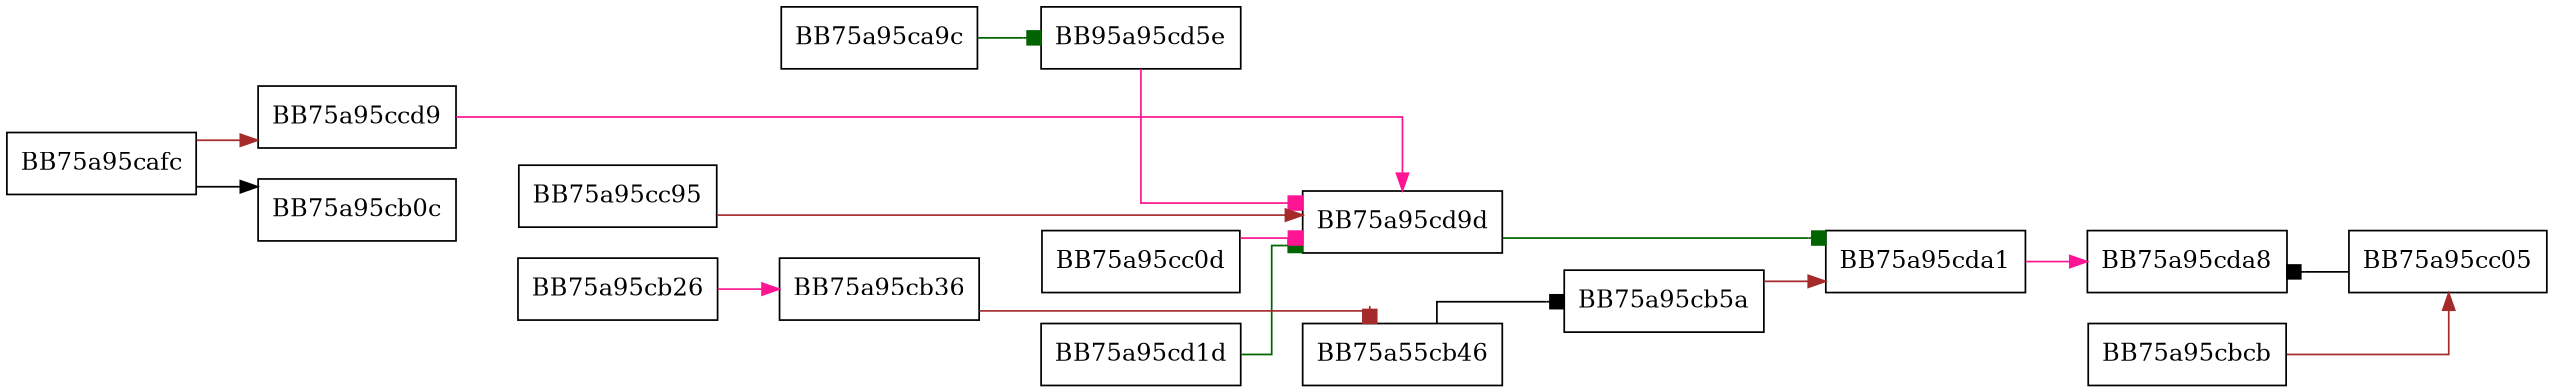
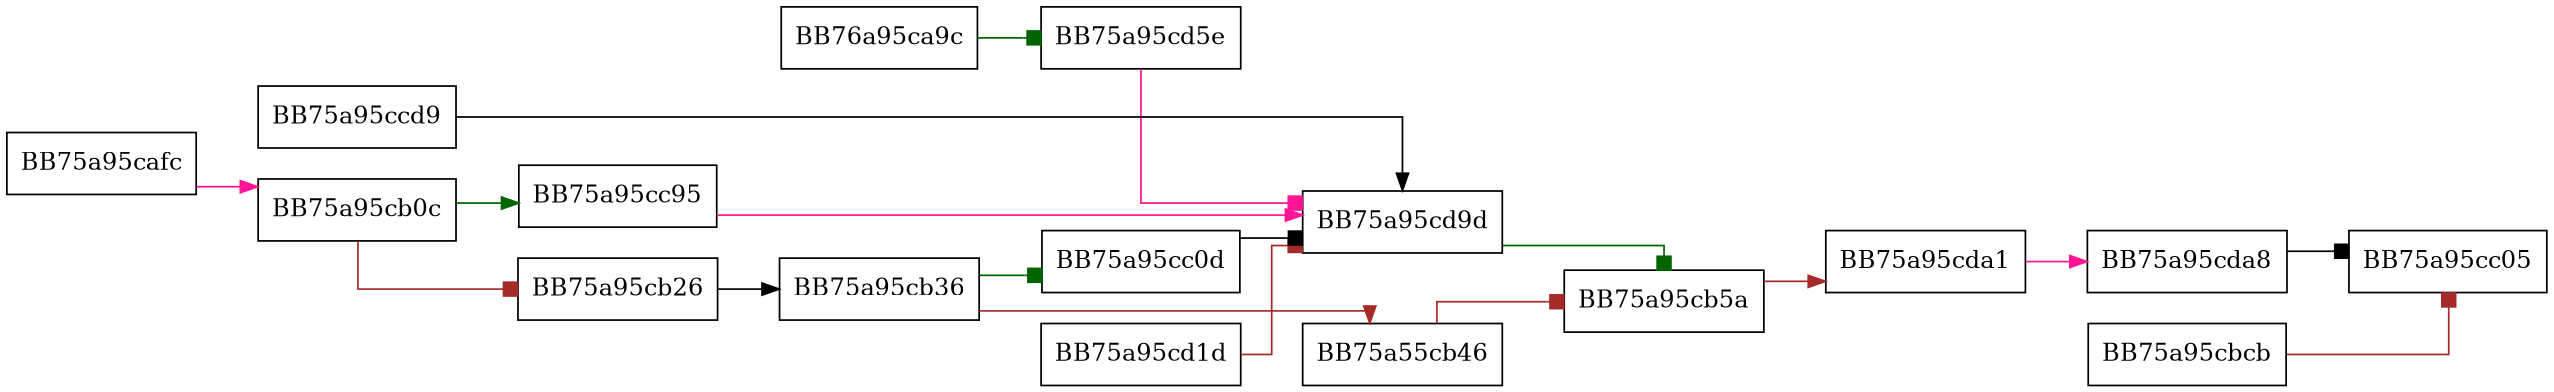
node "BB75a95ca9c": label "BB75a95ca9c" -> "BB76a95ca9c"
node "BB95a95cd5e": label "BB95a95cd5e" -> "BB75a95cd5e"
edge "BB75a95ccd9" -> "BB75a95cd9d": color deeppink -> black
edge "BB75a95cafc" -> "BB75a95ccd9": removed
edge "BB75a95cafc" -> "BB75a95cb0c": color black -> deeppink
edge "BB75a95cb0c" -> "BB75a95cc95": added
edge "BB75a95cc95" -> "BB75a95cd9d": color brown -> deeppink
edge "BB75a95cc0d" -> "BB75a95cd9d": color deeppink -> black
edge "BB75a95cd9d" -> "BB75a95cda1": now "BB75a95cd9d" -> "BB75a95cb5a"
edge "BB75a95cc05" -> "BB75a95cda8": reversed
edge "BB75a95cb36" -> "BB75a95cc0d": added
edge "BB75a95cb0c" -> "BB75a95cb26": added
edge "BB75a95cb26" -> "BB75a95cb36": color deeppink -> black
edge "BB75a95cd1d" -> "BB75a95cd9d": color darkgreen -> brown
edge "BB75a55cb46" -> "BB75a95cb5a": color black -> brown
edge "BB75a95cb36" -> "BB75a55cb46": arrowhead box -> normal
edge "BB75a95cbcb" -> "BB75a95cc05": arrowhead normal -> box
